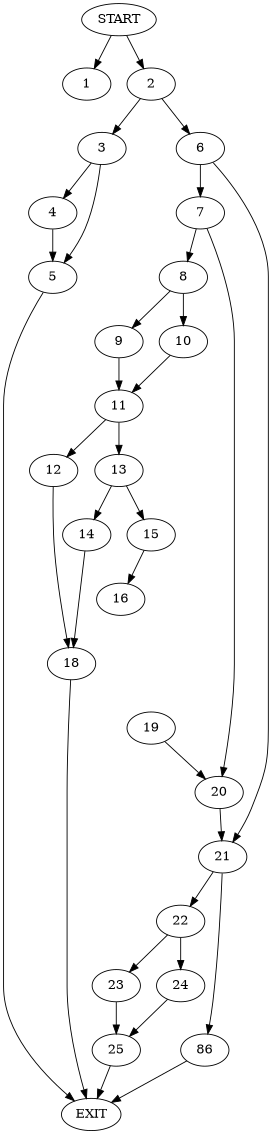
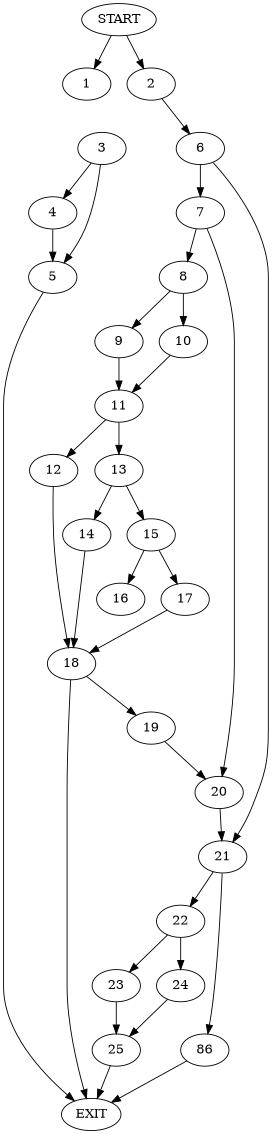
edge "2" -> "3": removed
node "17": added
edge "18" -> "19": added
